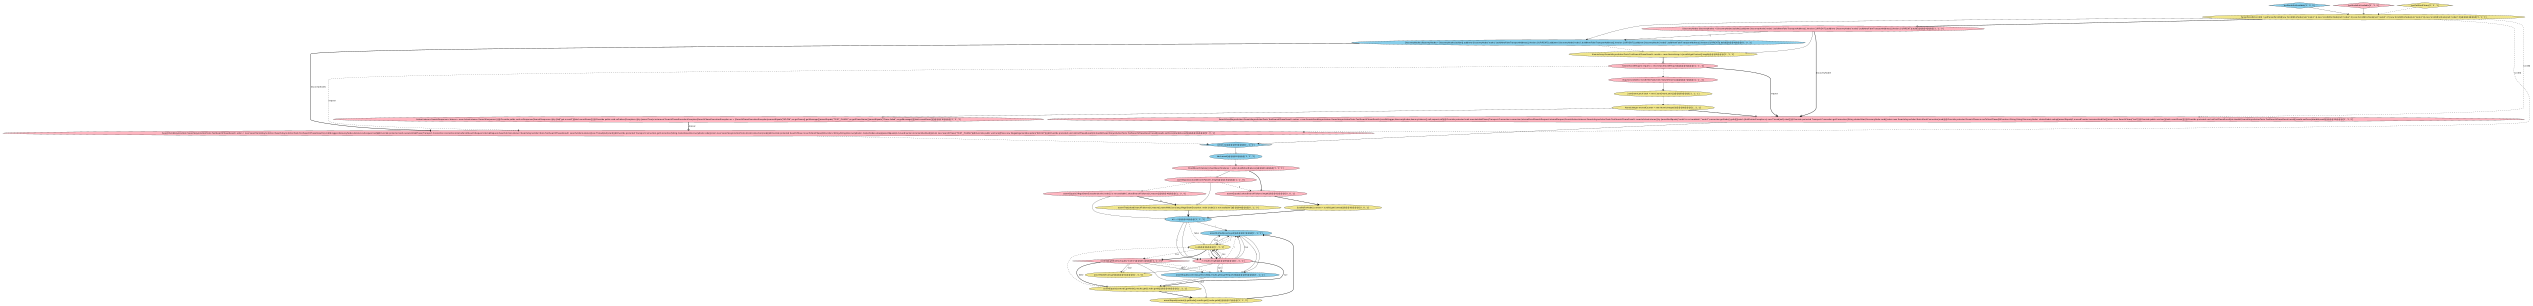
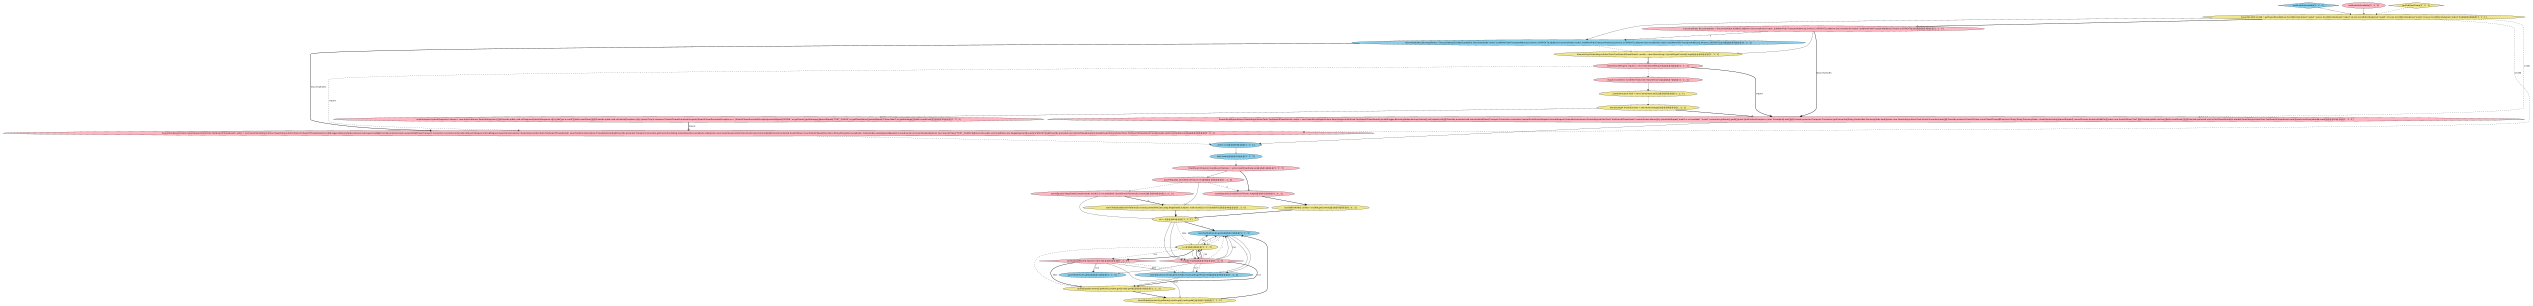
node "testNodeNotAvailable['0', '1', '0']": shape diamond -> ellipse
node "action.run()@@@59@@@['1', '1', '1']": shape diamond -> ellipse
node "int i = 0@@@64@@@['1', '1', '1']": fillcolor skyblue -> khaki
edge "int i = 0@@@64@@@['1', '1', '1']" -> "assertNotNull(results.get(i))@@@67@@@['1', '1', '1']": style solid -> bold
node "i < results.length()@@@65@@@['1', '1', '1']": shape ellipse -> diamond
node "assertNull(results.get(i))@@@52@@@['1', '1', '0']": fillcolor khaki -> skyblue
